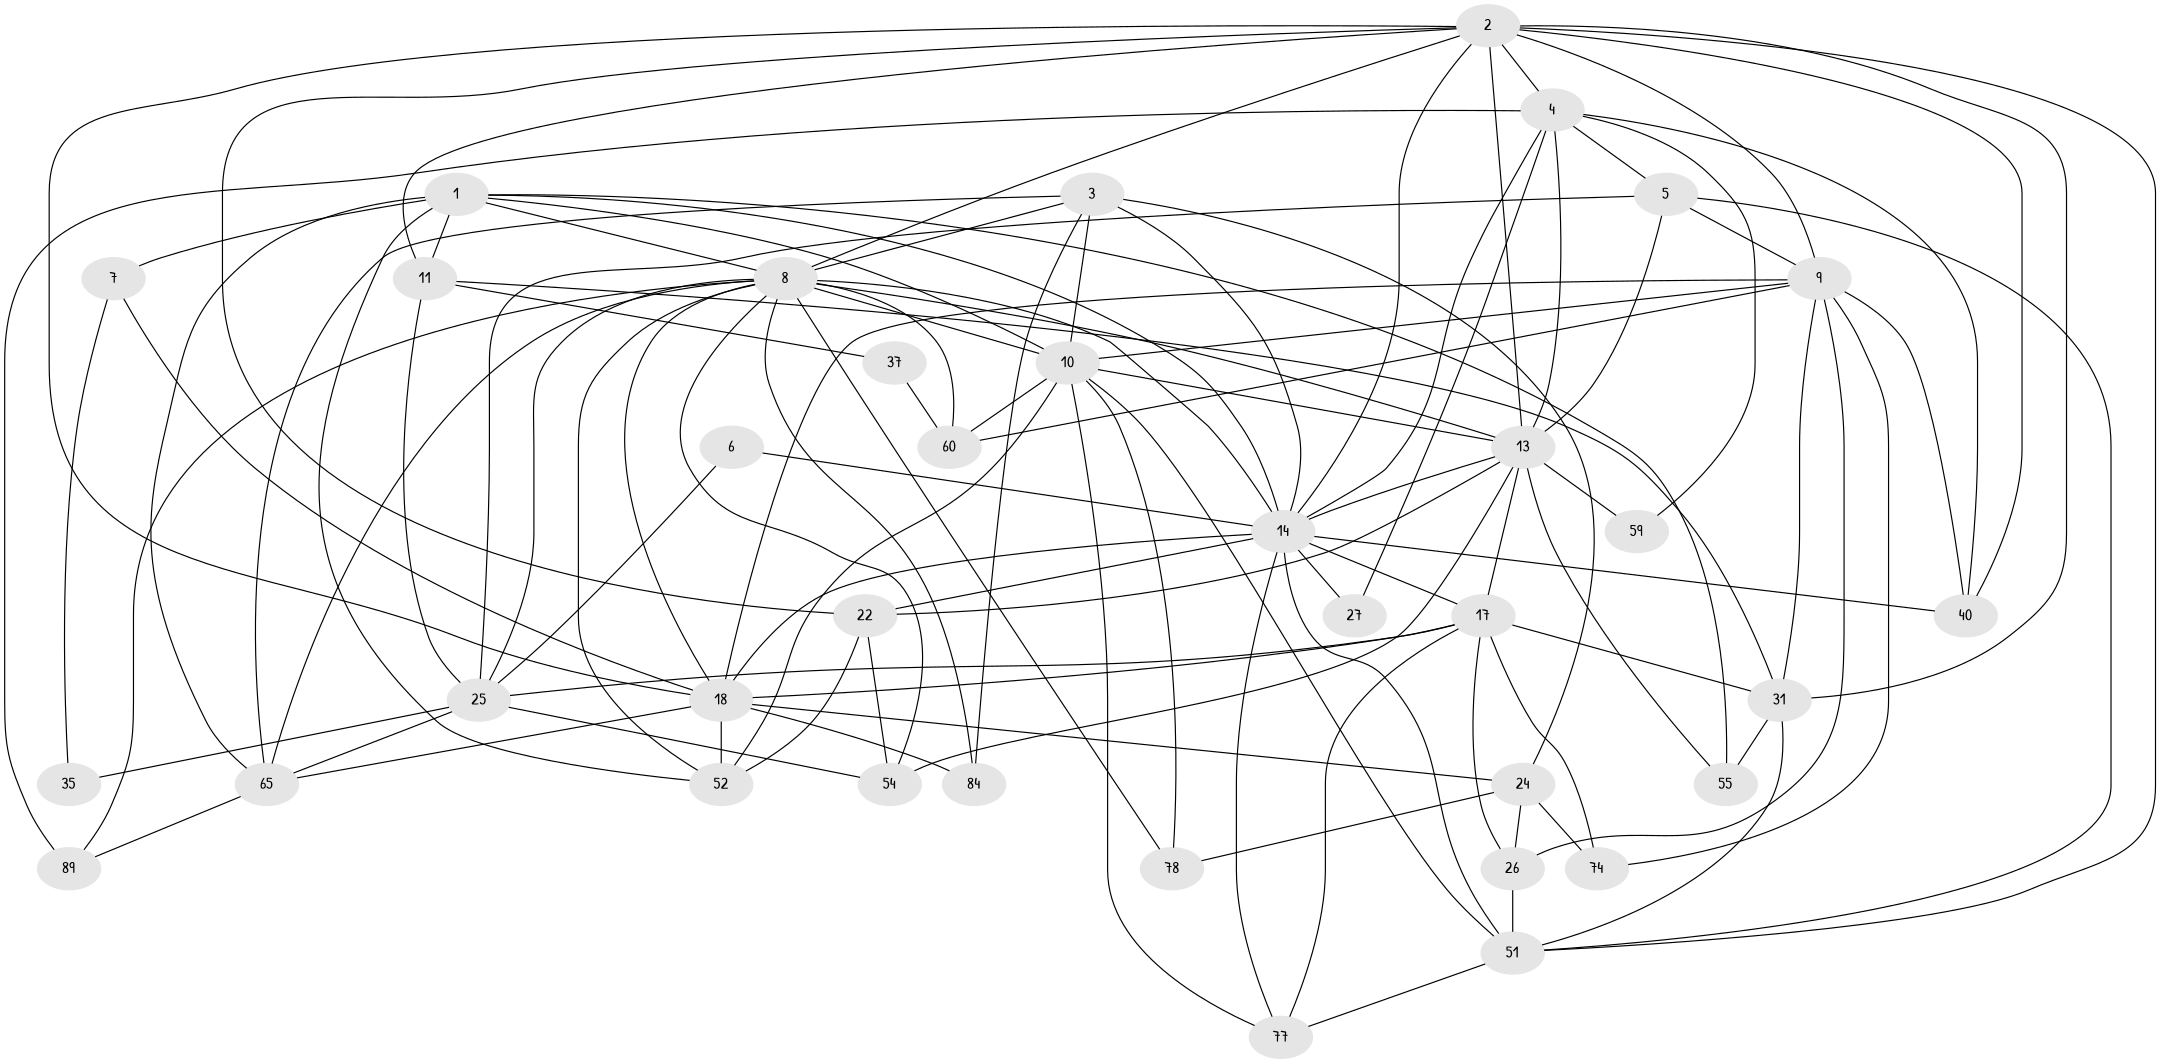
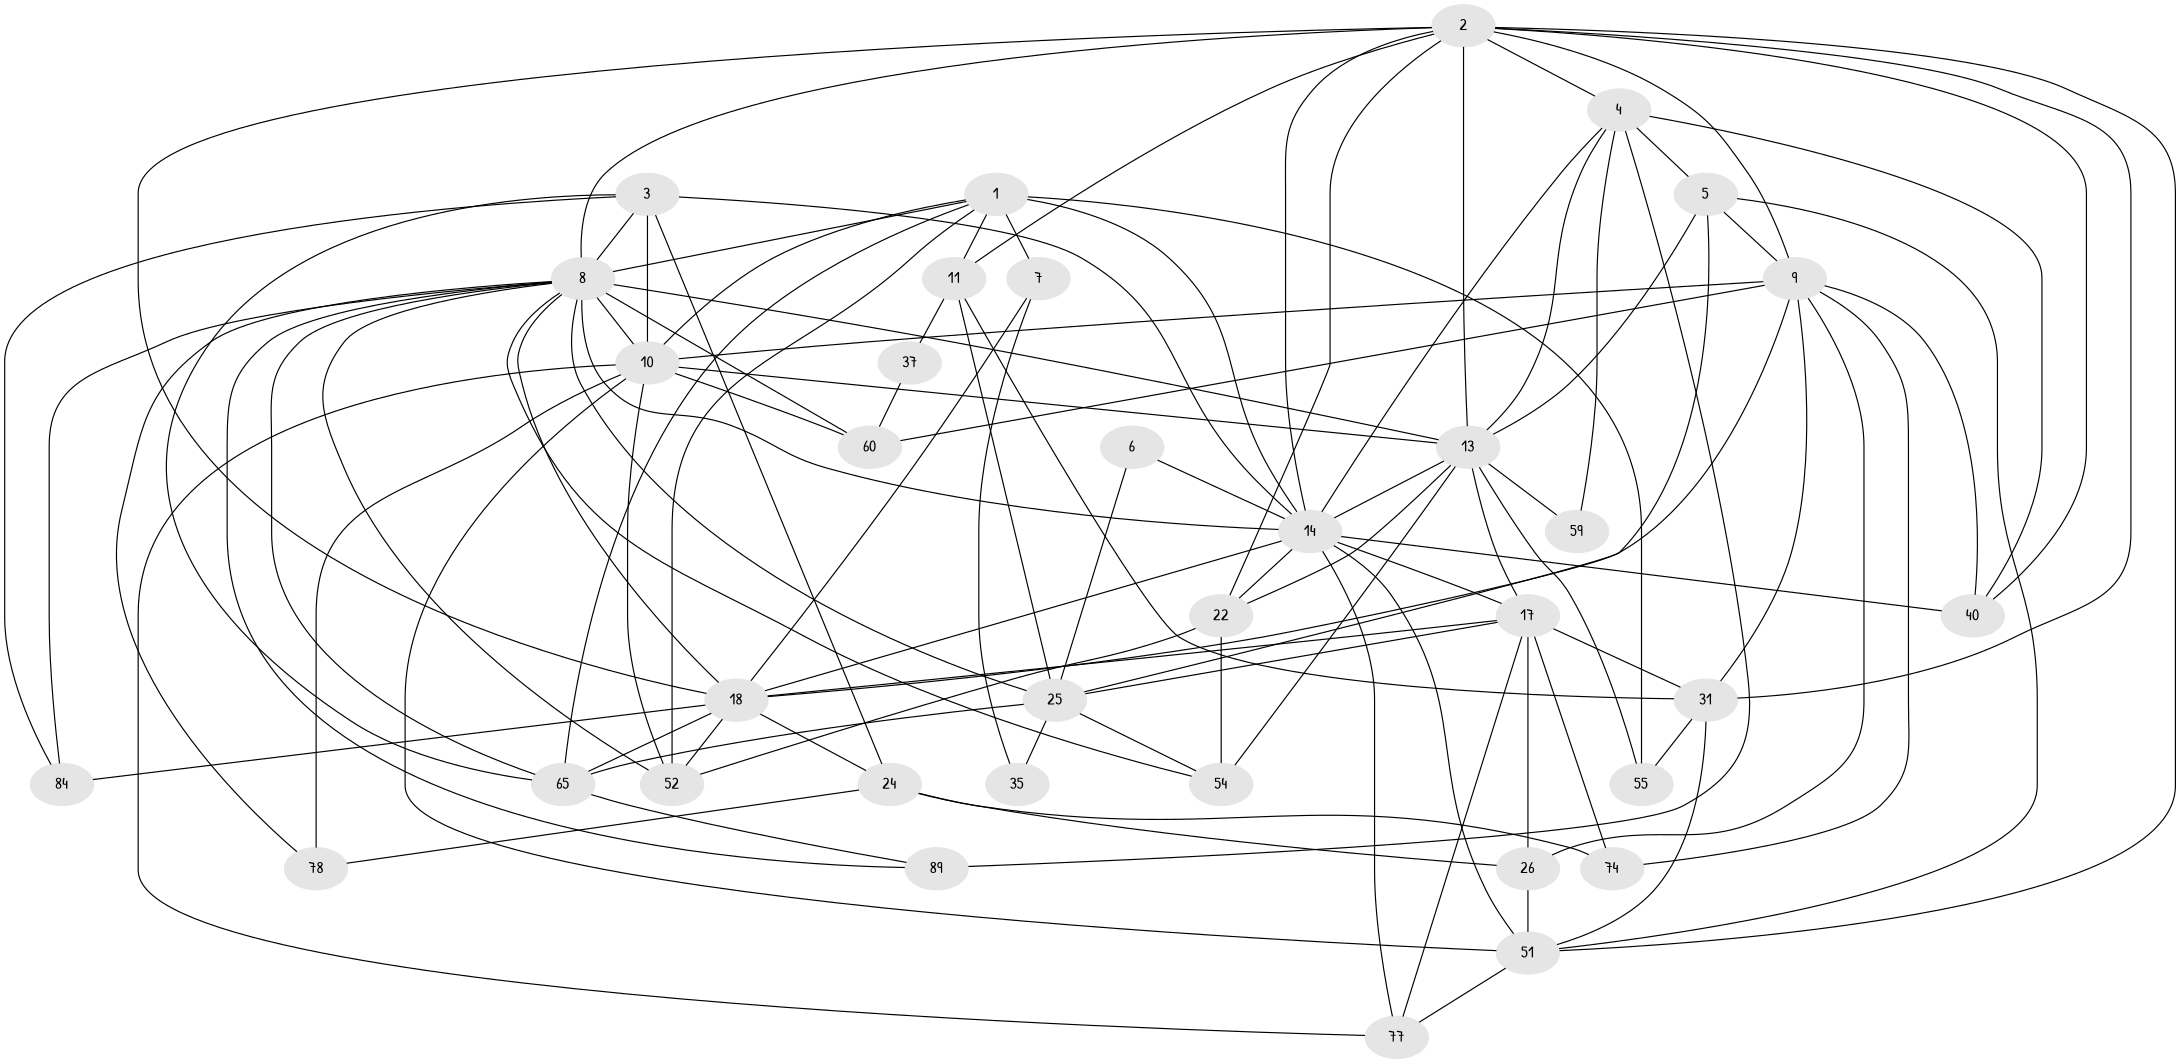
node "27": removed
